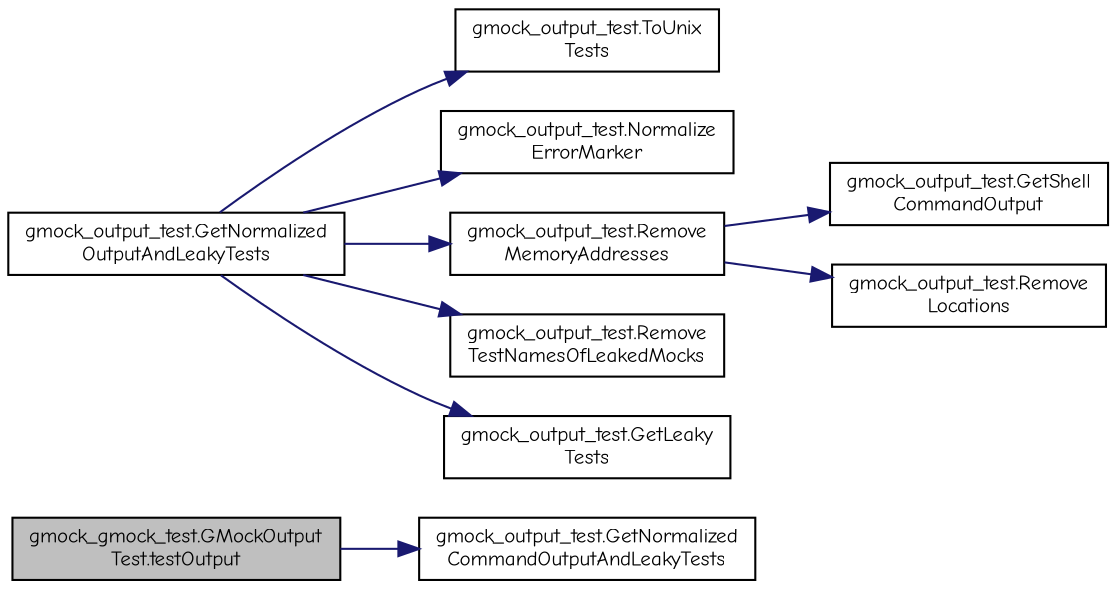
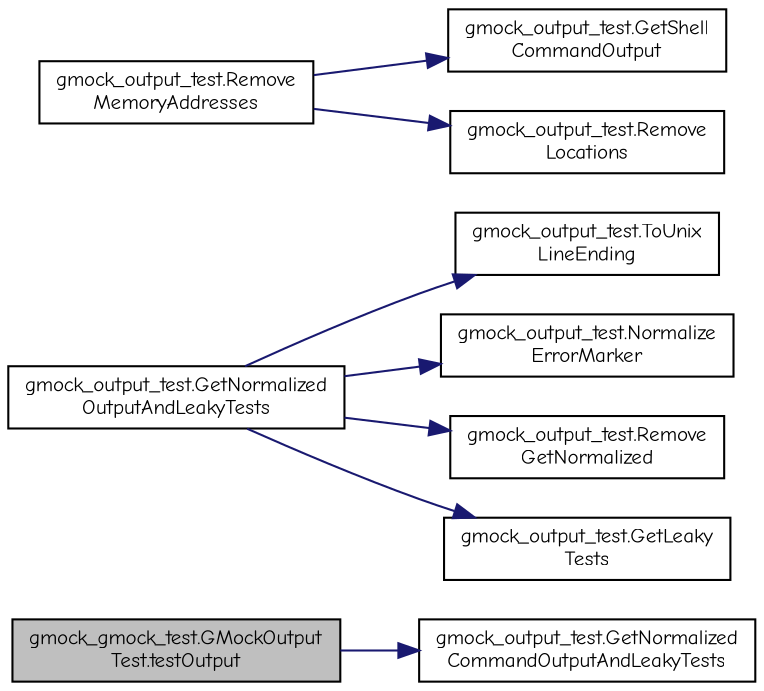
node "gmock_output_test.ToUnix Tests": label "gmock_output_test.ToUnix Tests" -> "gmock_output_test.ToUnix LineEnding"
edge "gmock_output_test.GetNormalized OutputAndLeakyTests" -> "gmock_output_test.Remove MemoryAddresses": removed
node "gmock_output_test.Remove TestNamesOfLeakedMocks": label "gmock_output_test.Remove TestNamesOfLeakedMocks" -> "gmock_output_test.Remove GetNormalized"
